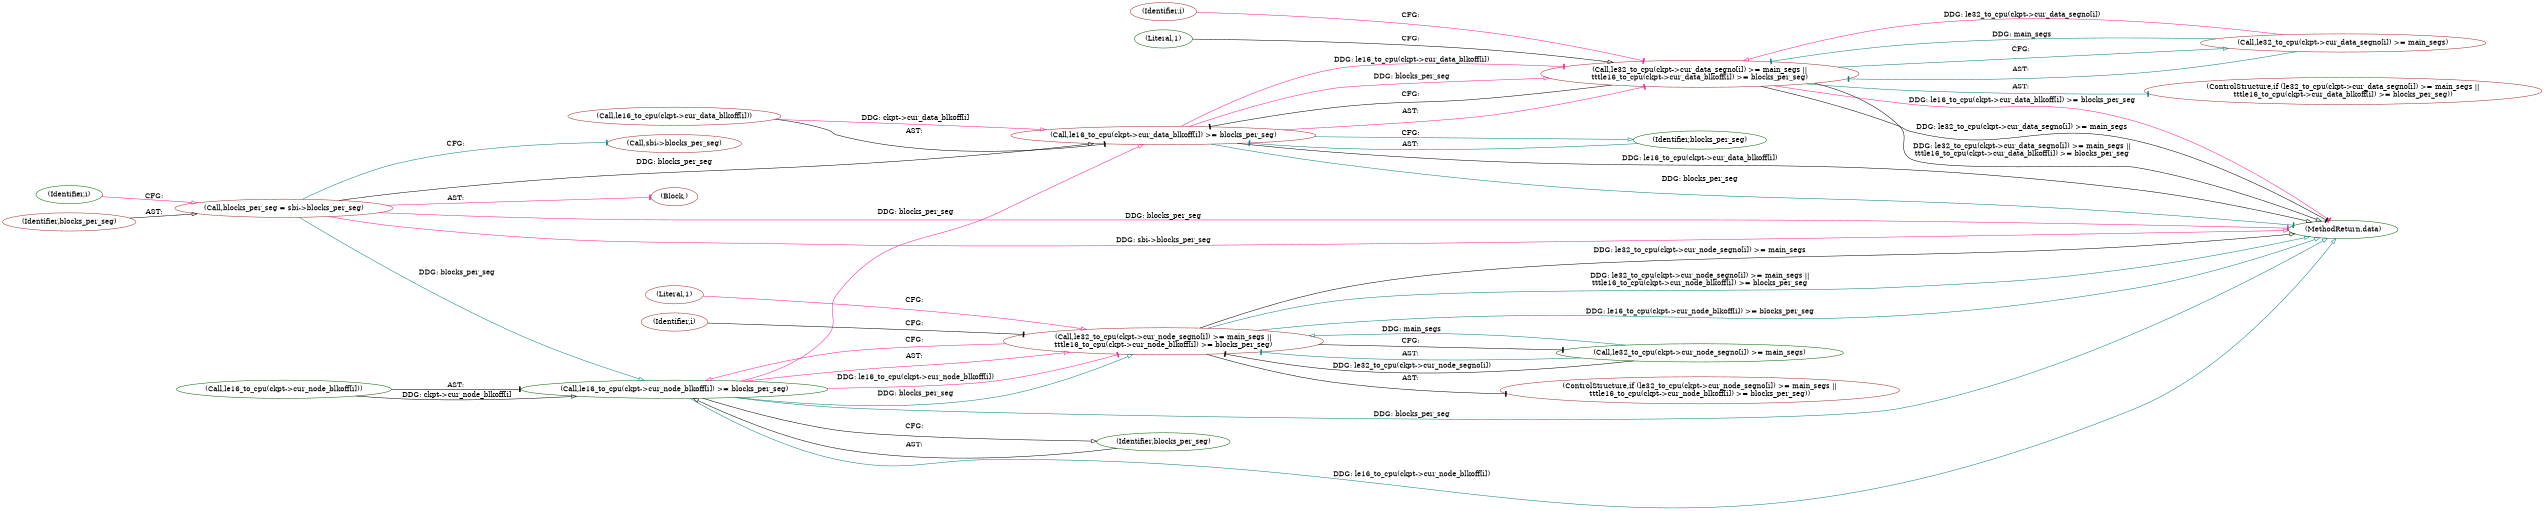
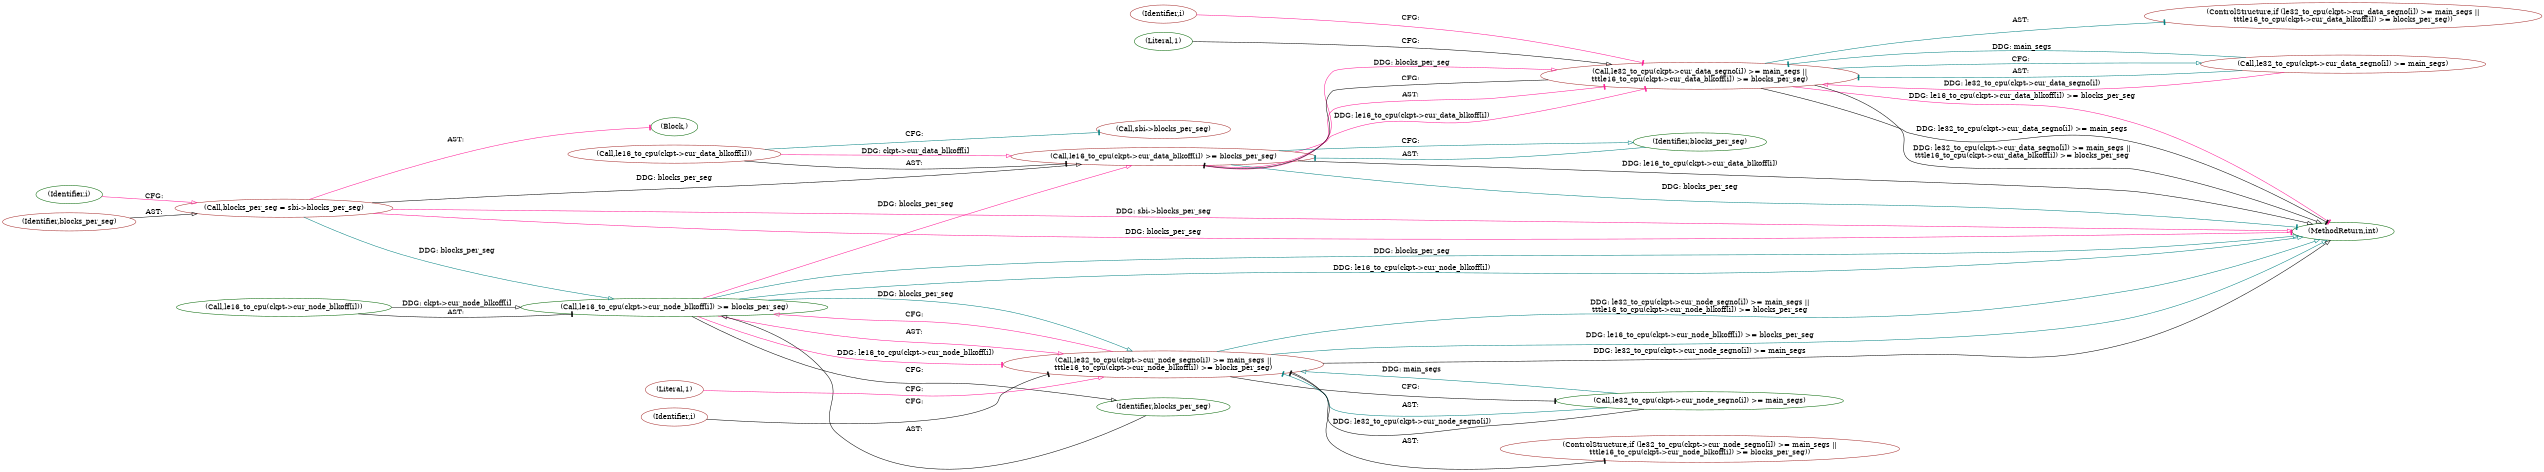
edge "(Call,blocks_per_seg = sbi->blocks_per_seg)" -> "(Call,sbi->blocks_per_seg)": now "(Call,le16_to_cpu(ckpt->cur_data_blkoff[i]))" -> "(Call,sbi->blocks_per_seg)"
node "(Block,)": color brown -> darkgreen
node "(MethodReturn,data)": label "(MethodReturn,data)" -> "(MethodReturn,int)"
